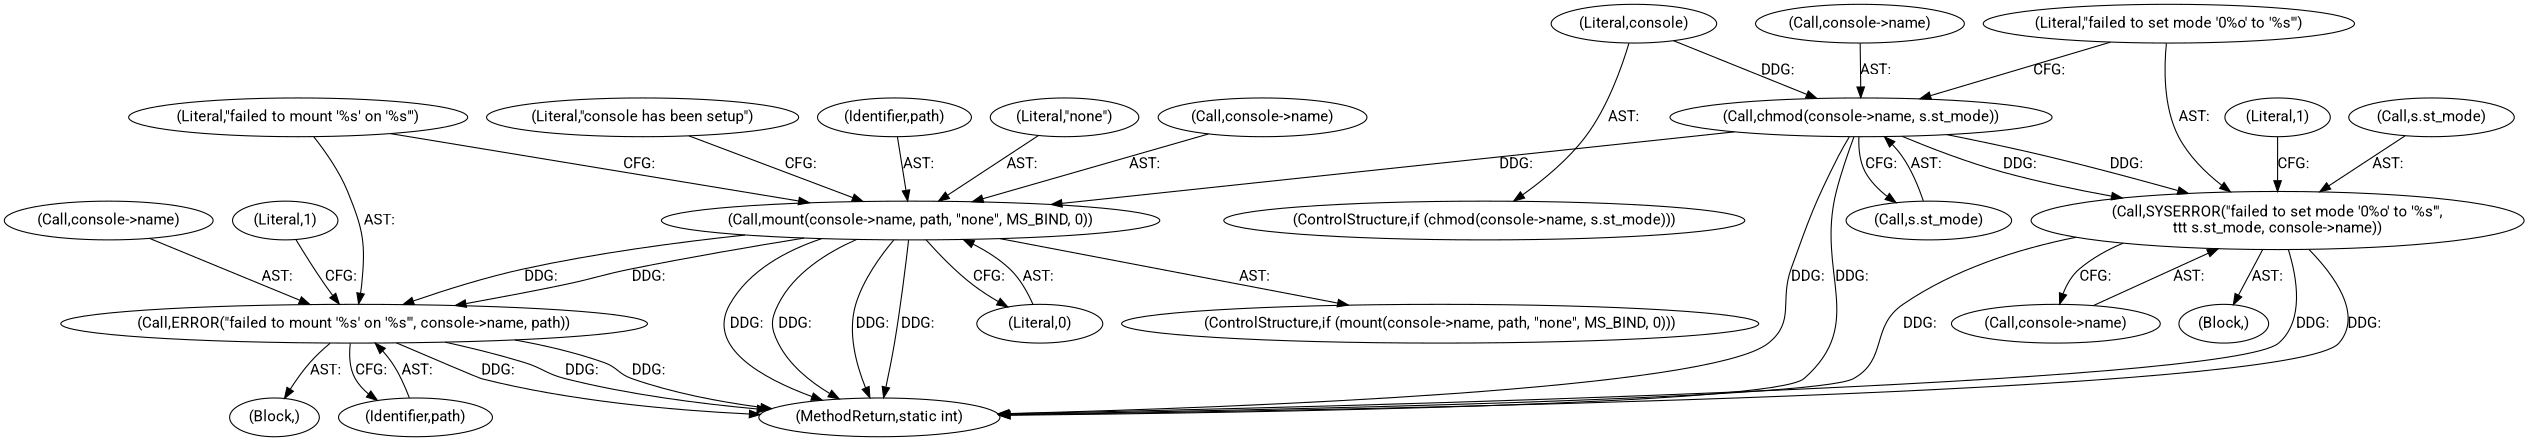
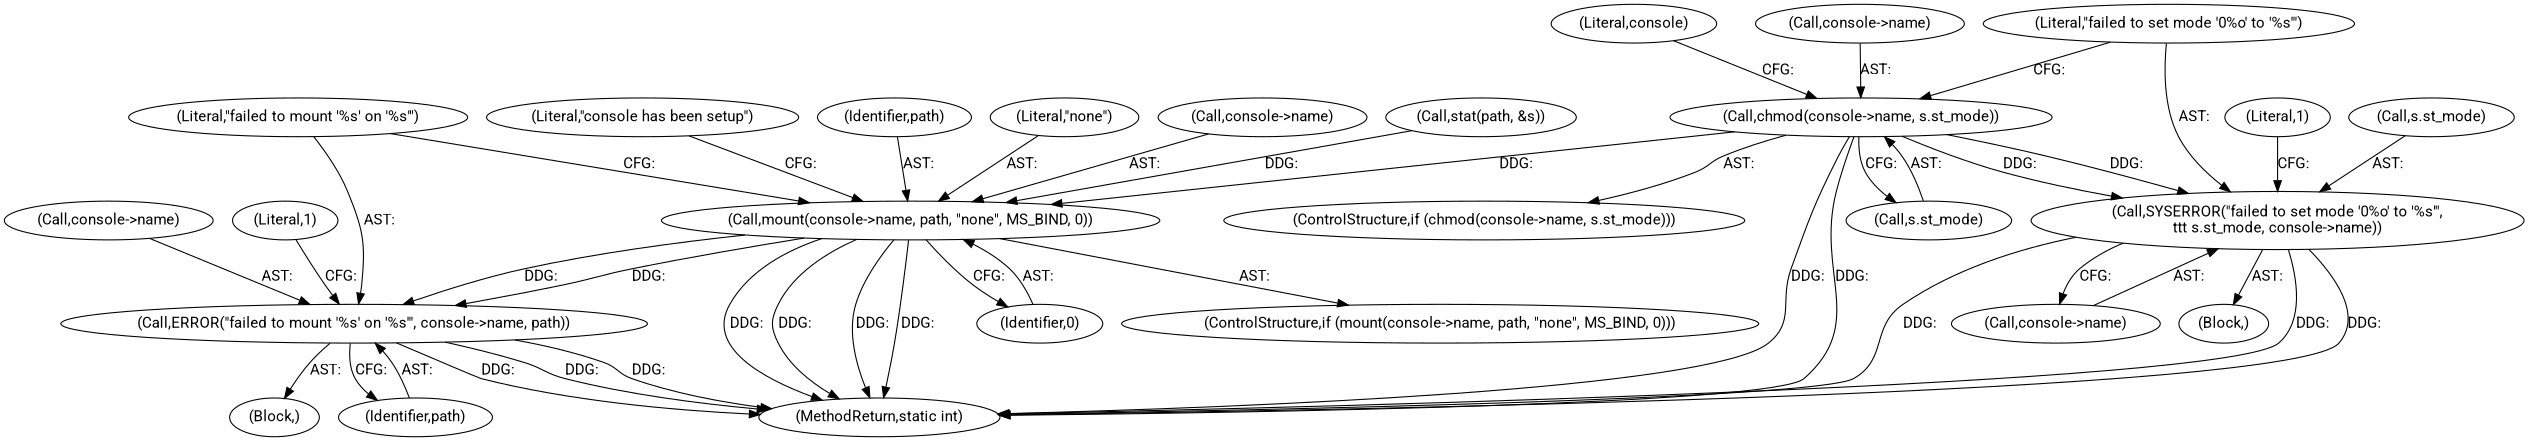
edge "(Literal,console)" -> "(Call,chmod(console->name, s.st_mode))": label "DDG: " -> "CFG: "
node "(Call,stat(path, &s))": added
edge "(Literal,console)" -> "(ControlStructure,if (chmod(console->name, s.st_mode)))": now "(Call,chmod(console->name, s.st_mode))" -> "(ControlStructure,if (chmod(console->name, s.st_mode)))"
node "(Literal,0)": label "(Literal,0)" -> "(Identifier,0)"
